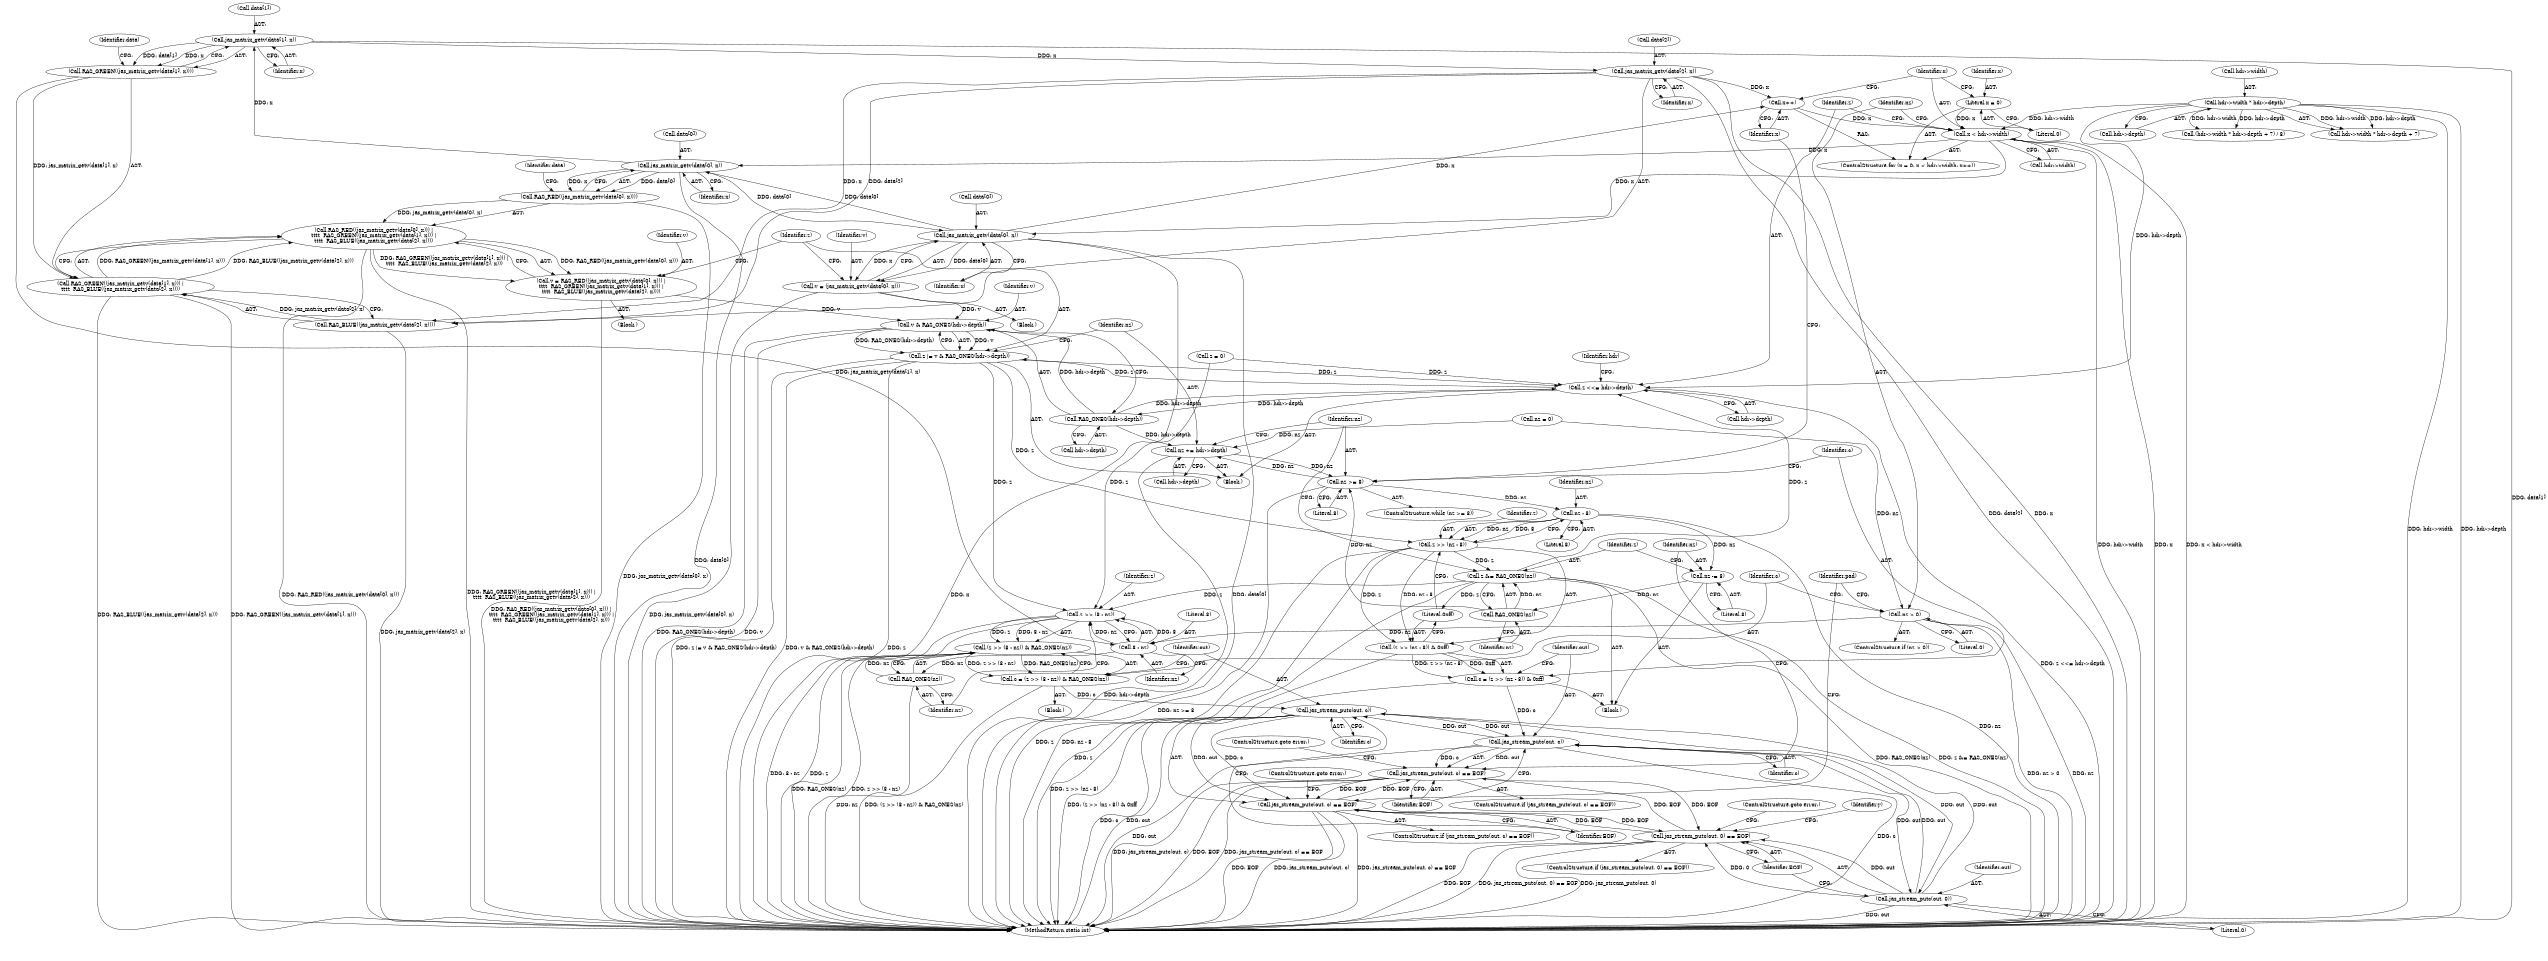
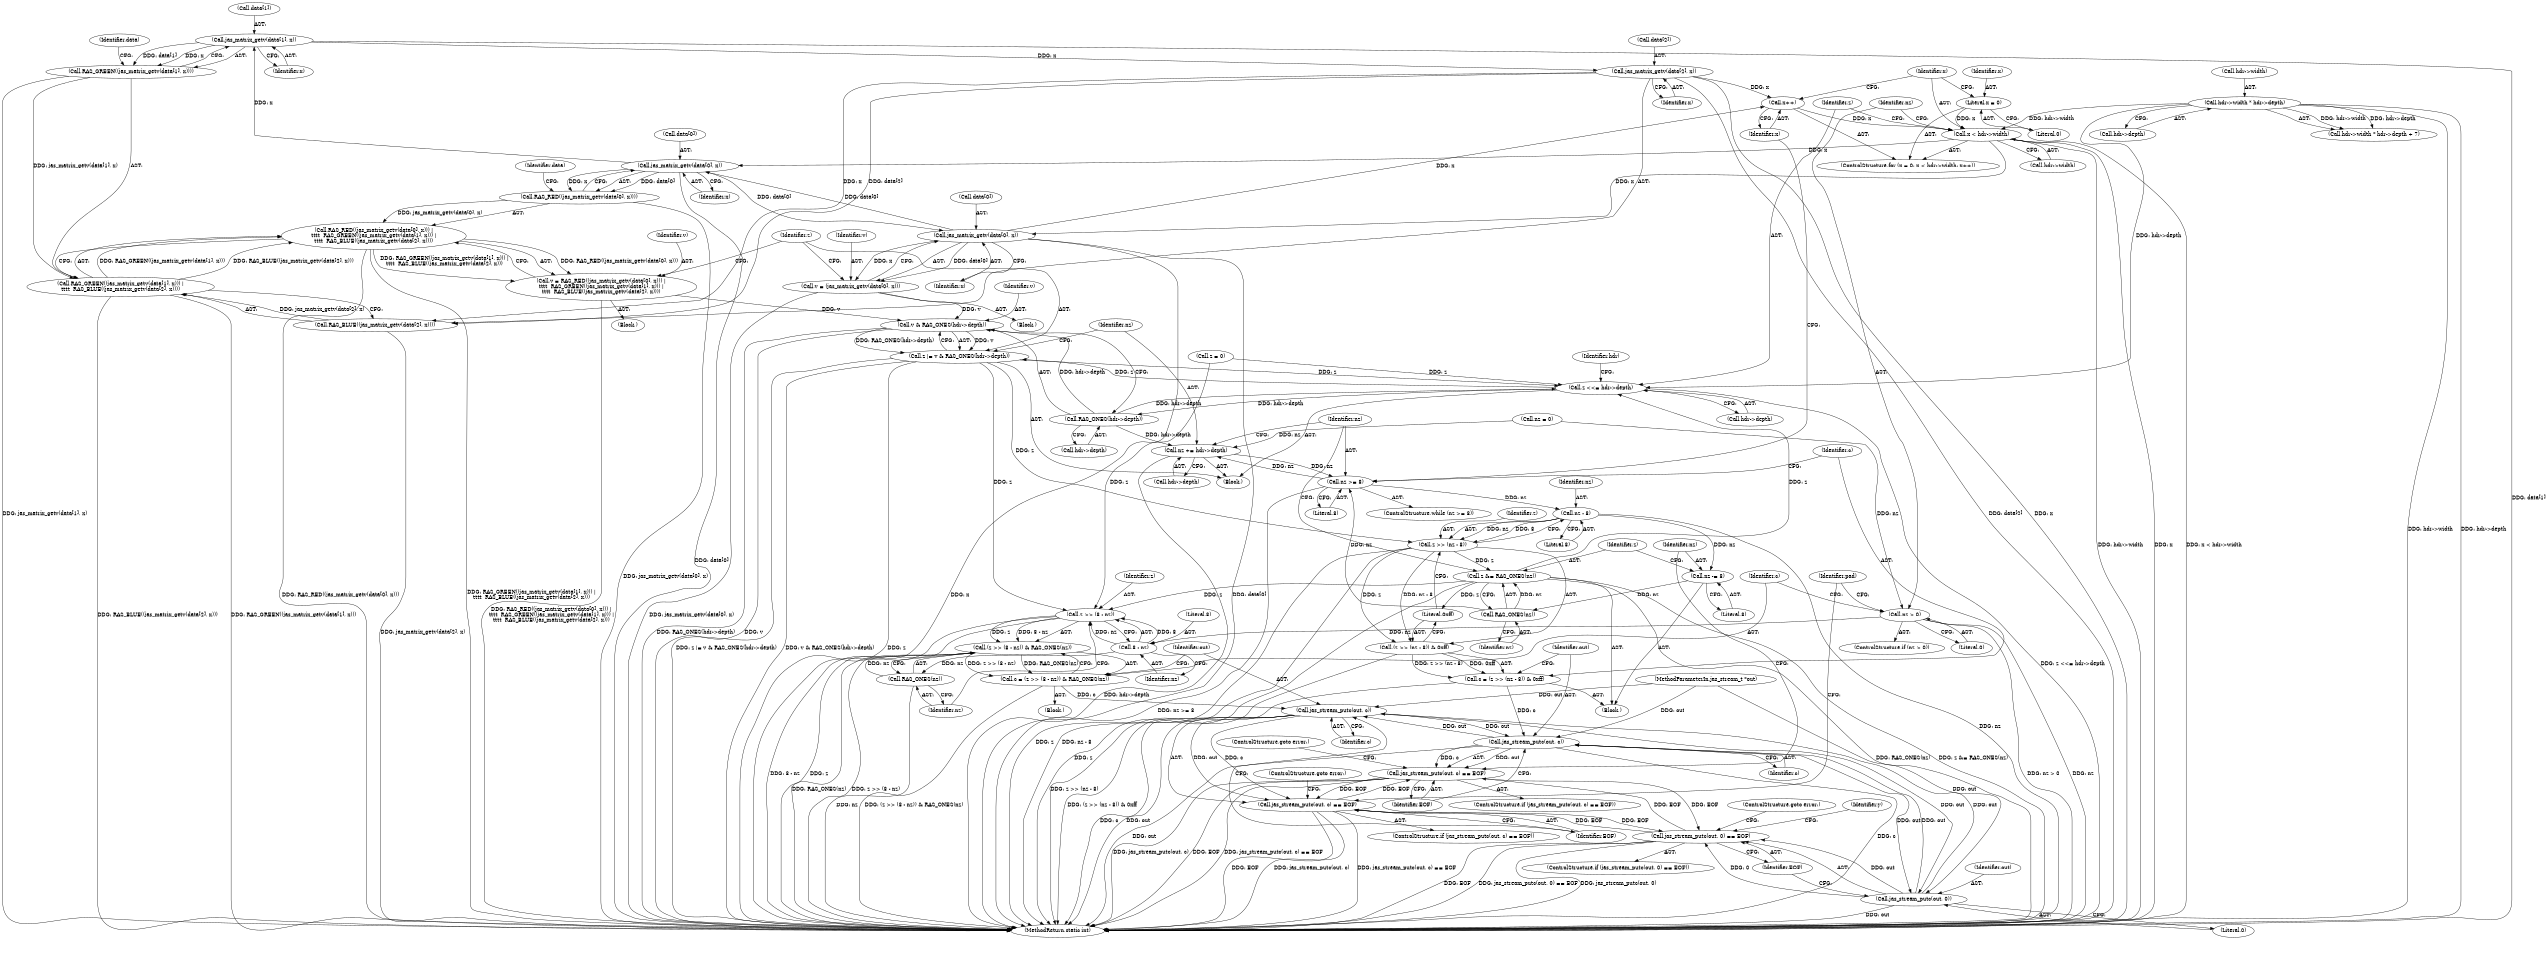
edge "(Call,x++)" -> "(ControlStructure,for (x = 0; x < hdr->width; x++))": label "RAS: " -> "AST: "
node "(Call,(hdr->width * hdr->depth + 7) / 8)": removed
edge "(Call,RAS_GREEN((jas_matrix_getv(data[1], x))))" -> "(Call,8 - nz)": now "(Call,RAS_GREEN((jas_matrix_getv(data[1], x))))" -> "(MethodReturn,static int)"
node "(MethodParameterIn,jas_stream_t *out)": added
